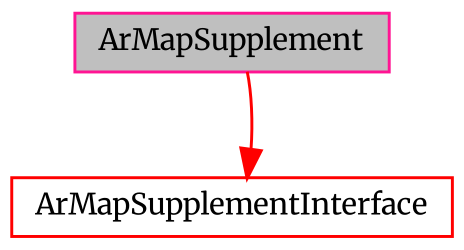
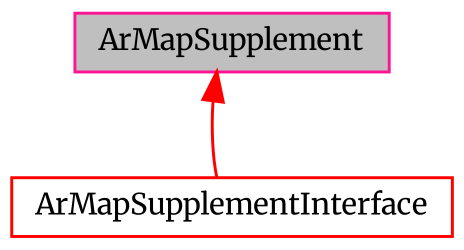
edge "ArMapSupplement" -> "ArMapSupplementInterface": reversed
